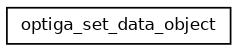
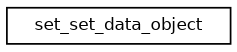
node "optiga_set_data_object": label "optiga_set_data_object" -> "set_set_data_object"
